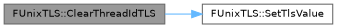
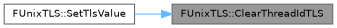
edge "FUnixTLS::ClearThreadIdTLS" -> "FUnixTLS::SetTlsValue": reversed
